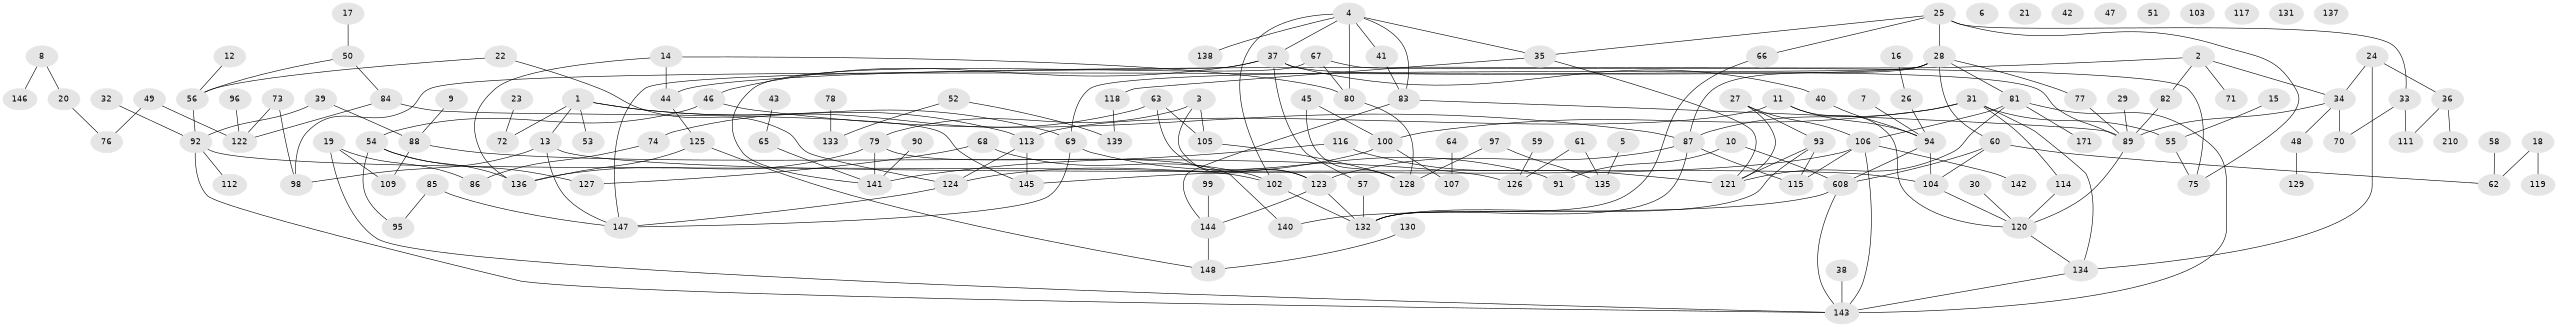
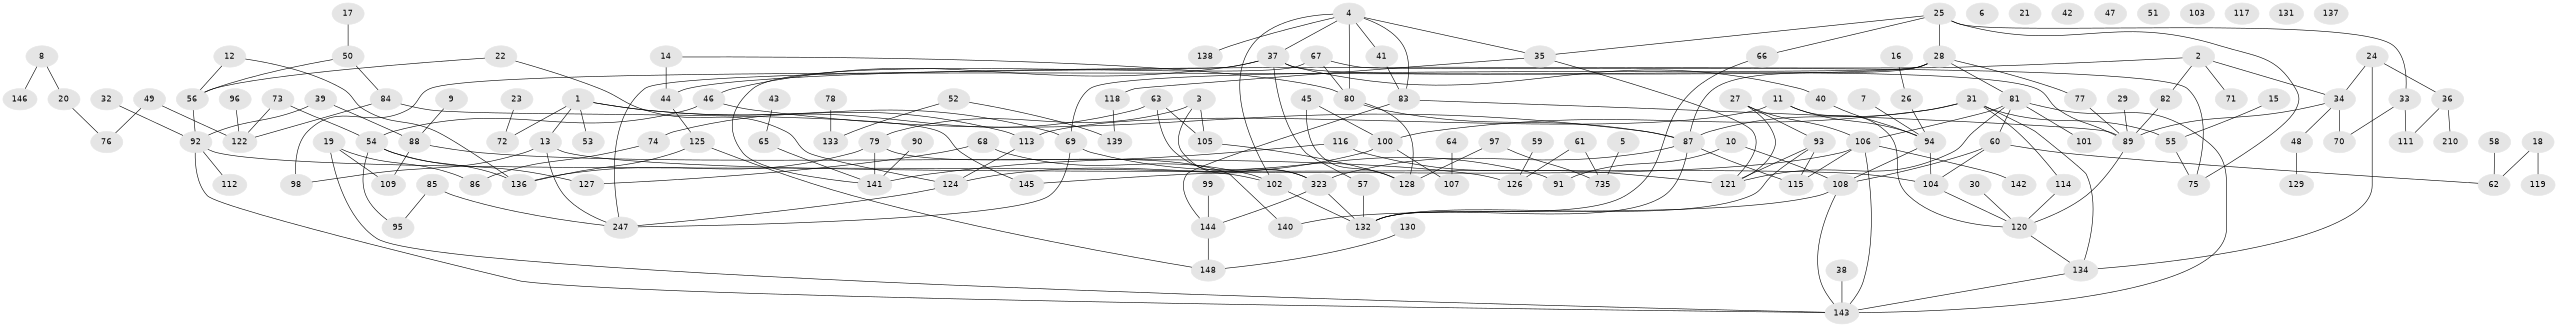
edge "14" -- "136": now "12" -- "136"
edge "28" -- "60": now "81" -- "60"
edge "80" -- "87": added
edge "73" -- "98": now "73" -- "54"
node "171": label "171" -> "101"
edge "113" -- "145": removed
node "123": label "123" -> "323"
node "135": label "135" -> "735"
node "608": label "608" -> "108"
node "147": label "147" -> "247"
